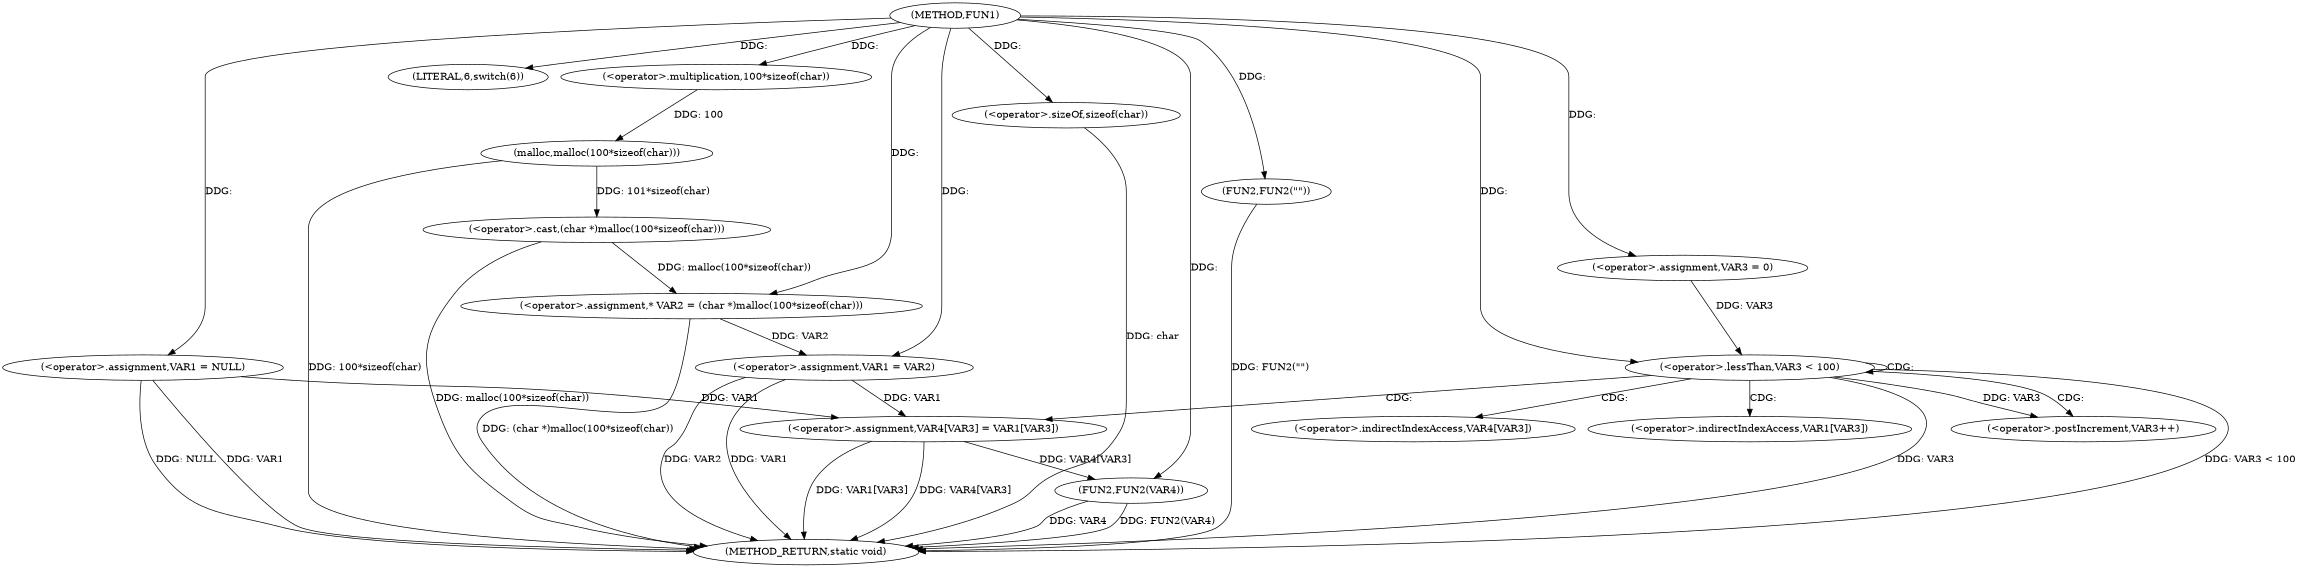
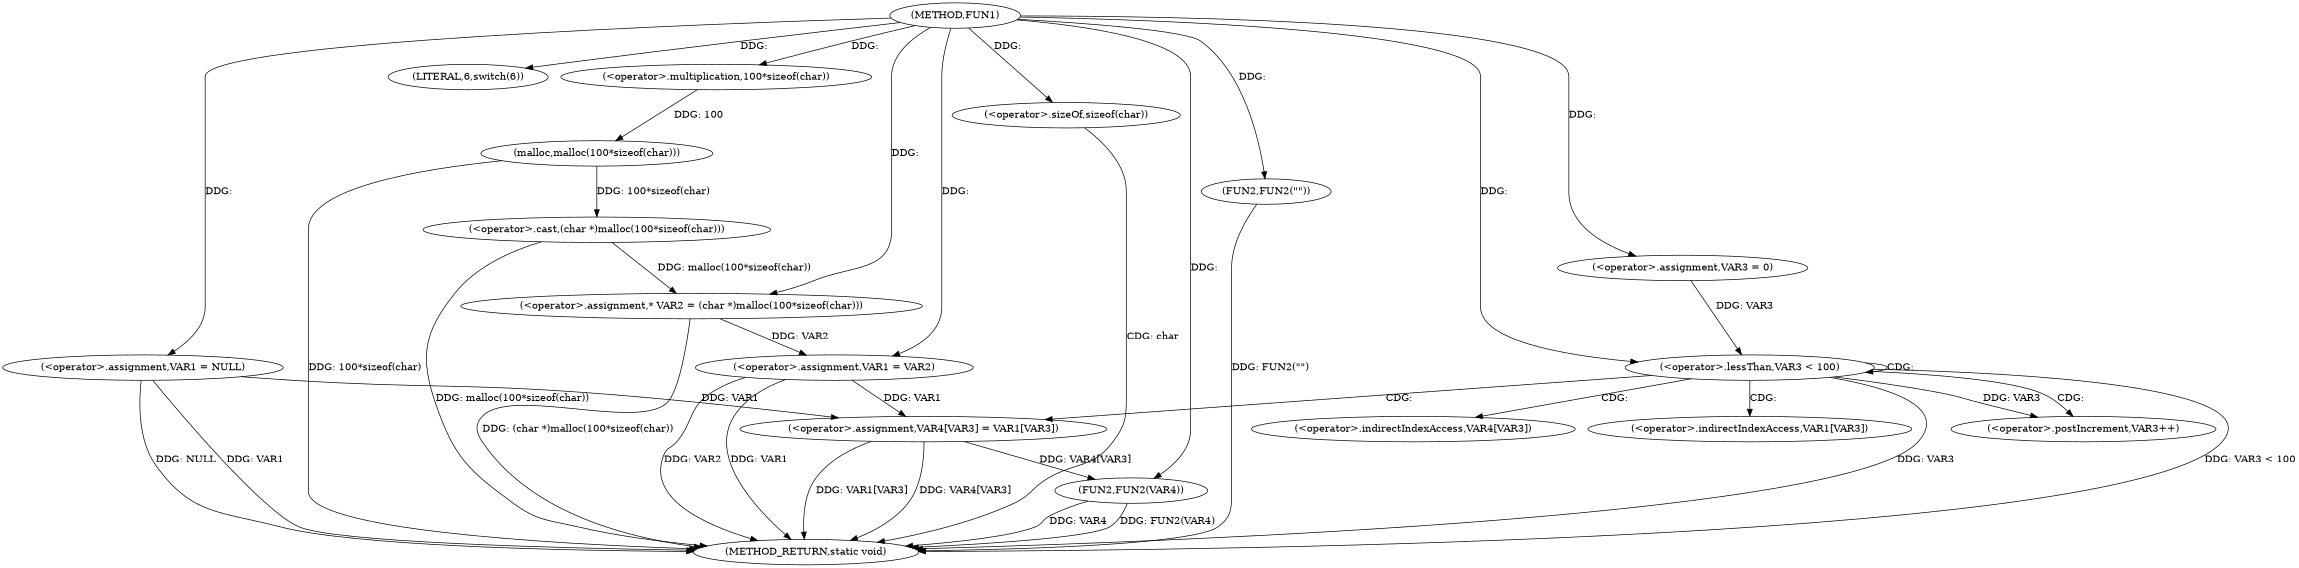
edge "(malloc,malloc(100*sizeof(char)))" -> "(<operator>.cast,(char *)malloc(100*sizeof(char)))": label "DDG: 101*sizeof(char)" -> "DDG: 100*sizeof(char)"
edge "(<operator>.sizeOf,sizeof(char))" -> "(METHOD_RETURN,static void)": label "DDG: char" -> "CDG: char"
